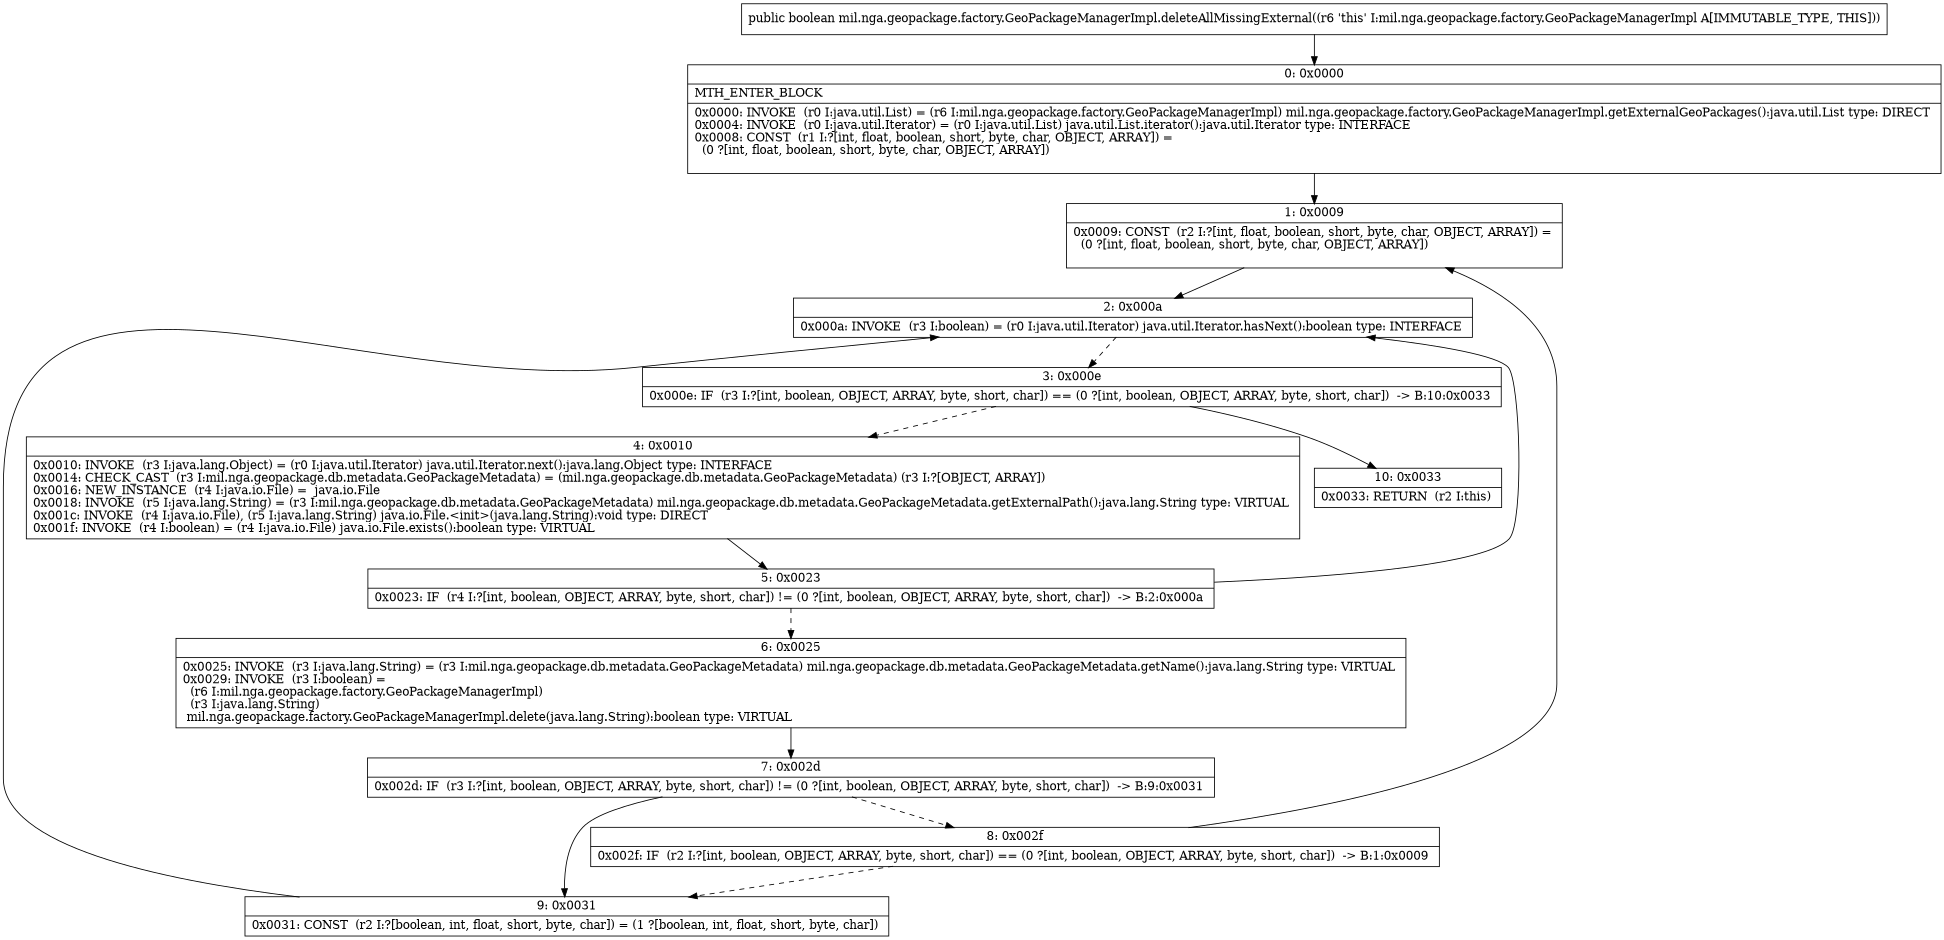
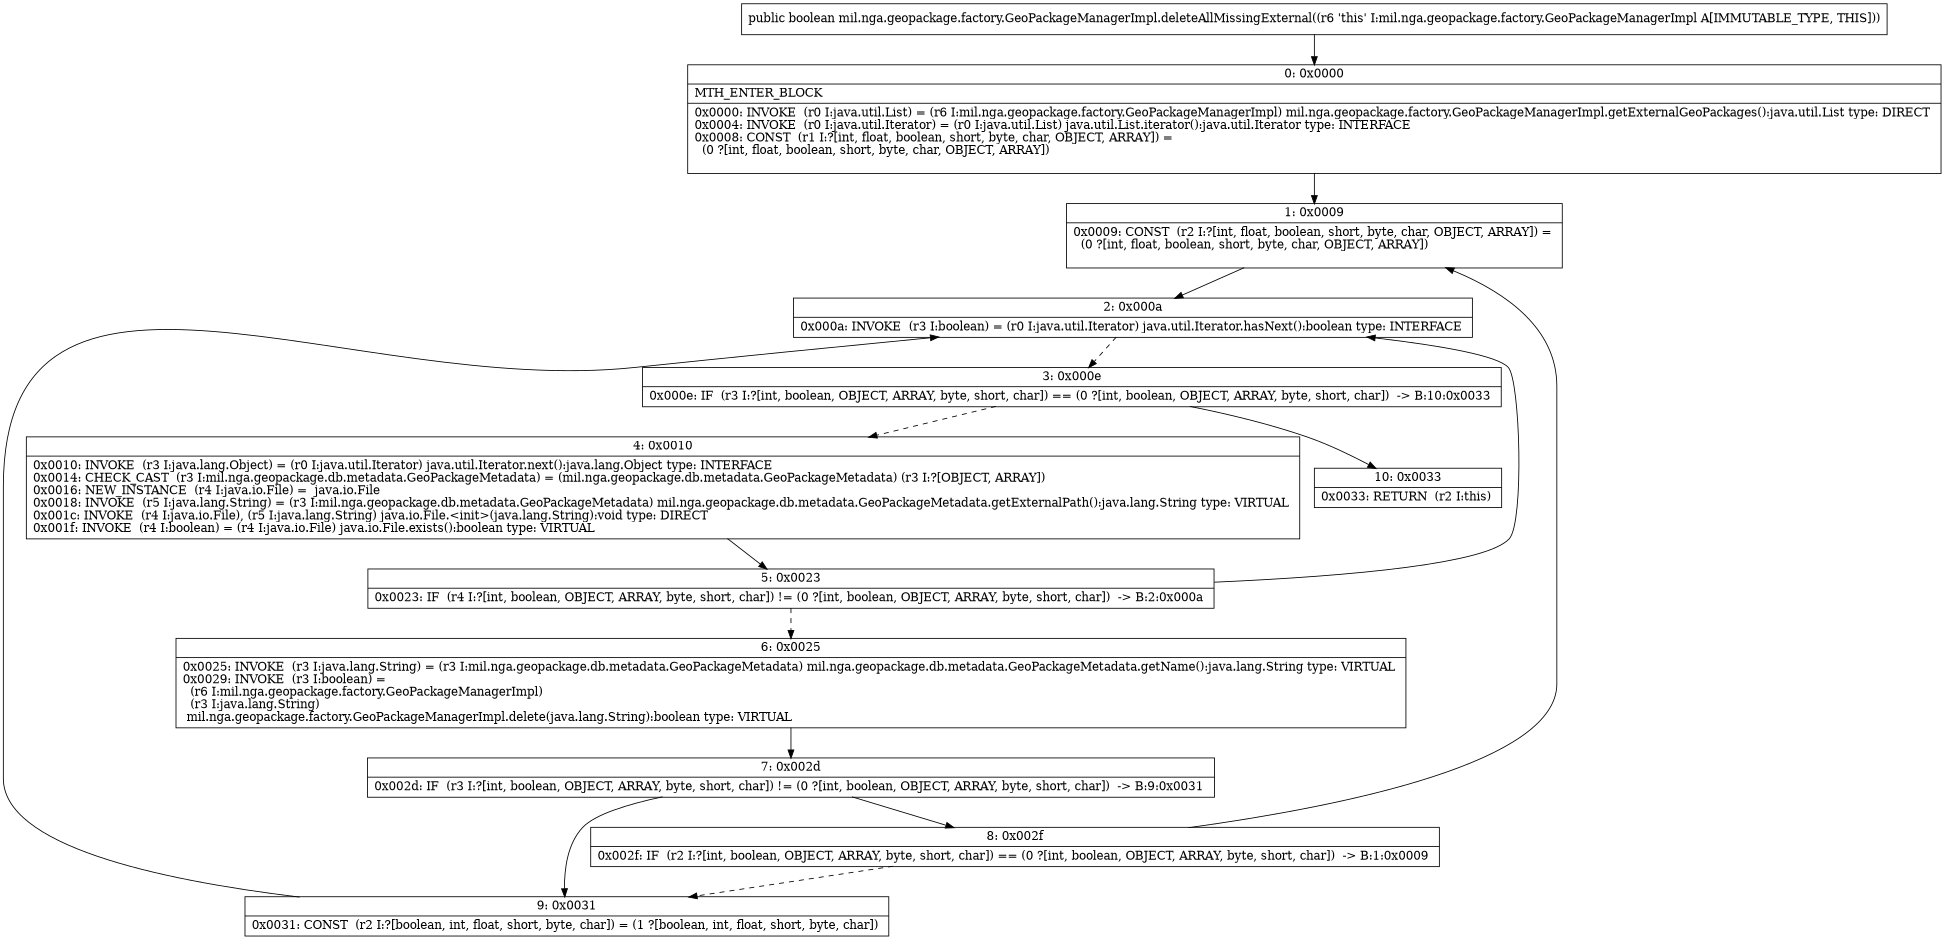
edge "7: 0x002d" -> "8: 0x002f": style dashed -> solid
